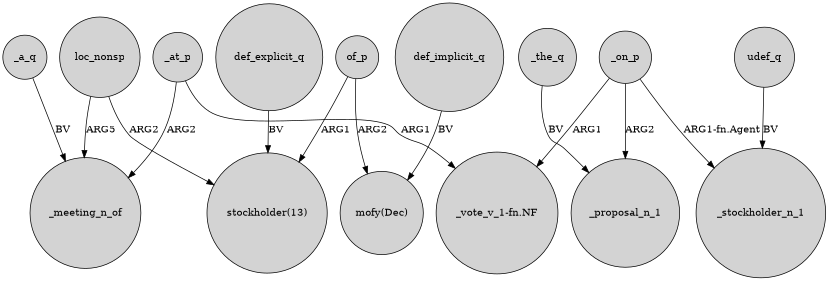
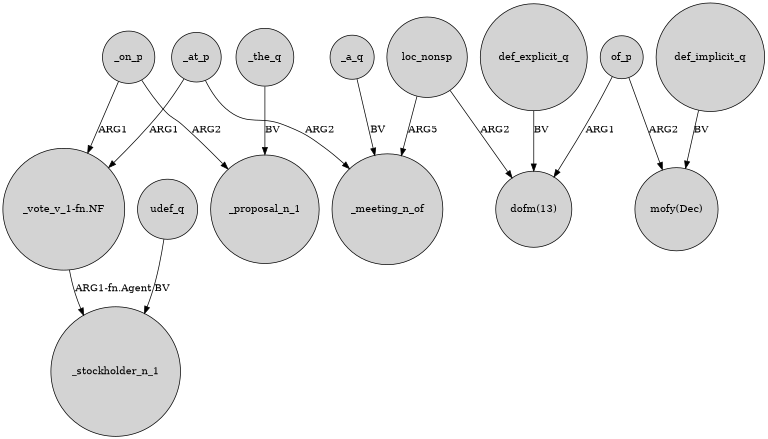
edge "_on_p" -> "_stockholder_n_1": now "_vote_v_1-fn.NF" -> "_stockholder_n_1"
node "stockholder(13)": label "stockholder(13)" -> "dofm(13)"
